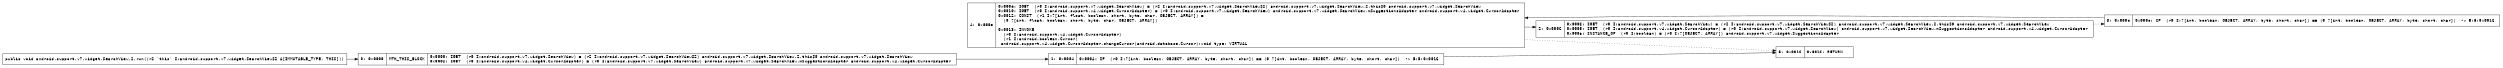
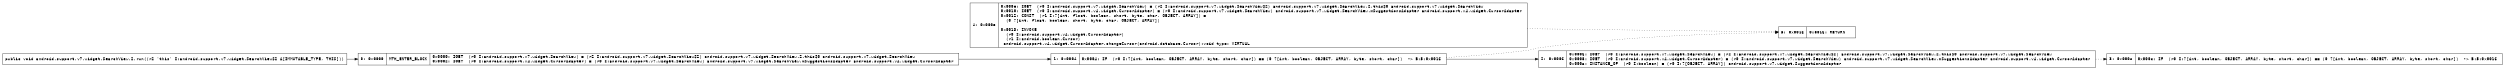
edge "3: 0x000c" -> "4: 0x000e": removed
edge "4: 0x000e" -> "2: 0x0006": now "1: 0x0004" -> "2: 0x0006"
edge "1: 0x0004" -> "5: 0x0016": style solid -> dotted
node "0: 0x0000": text "MTH_THIS_BLOCK" -> "MTH_ENTER_BLOCK"
